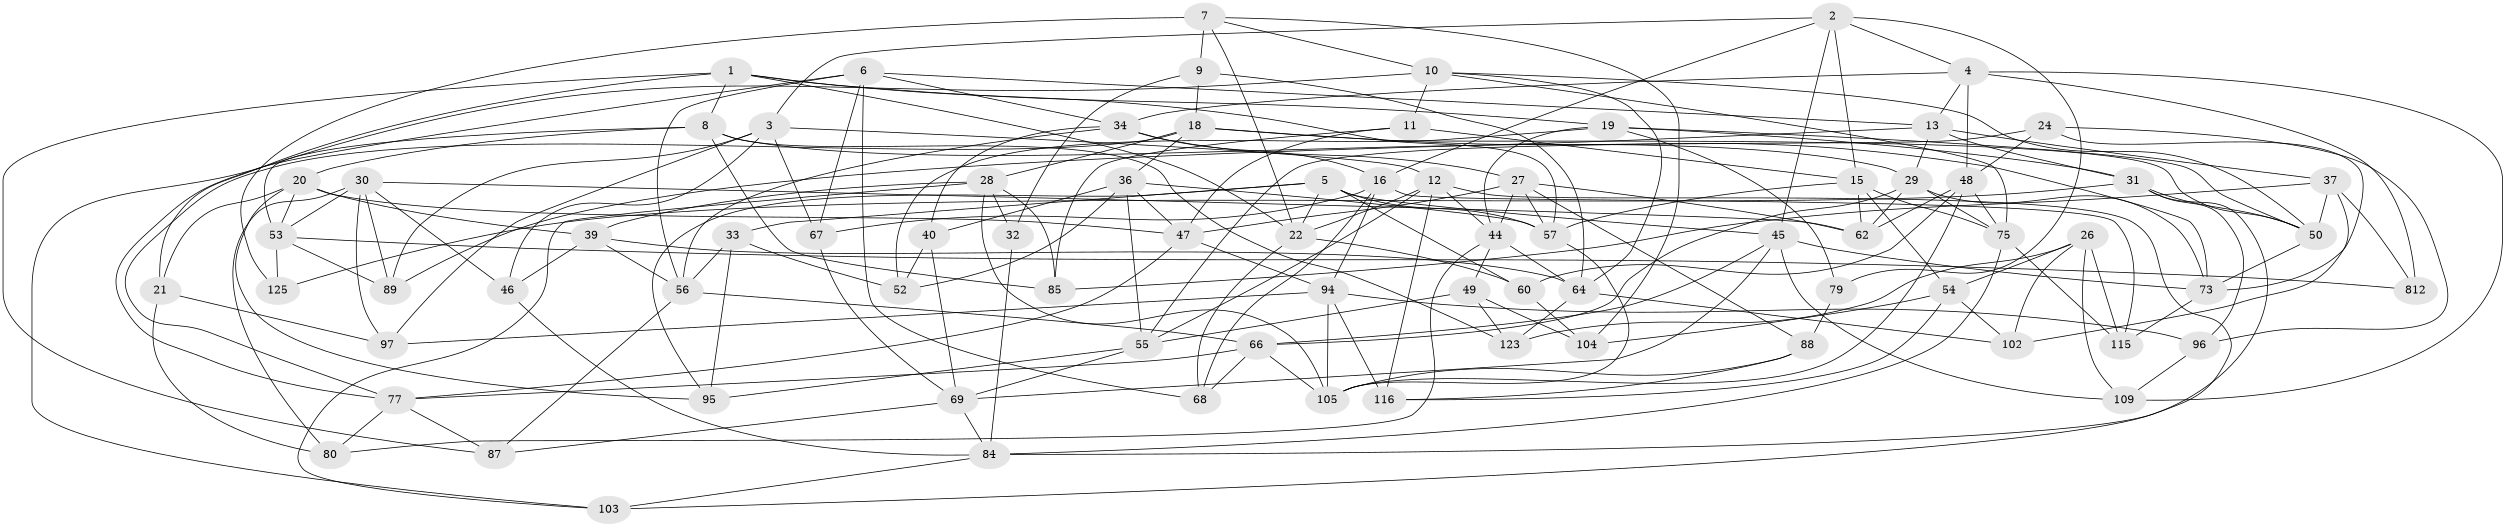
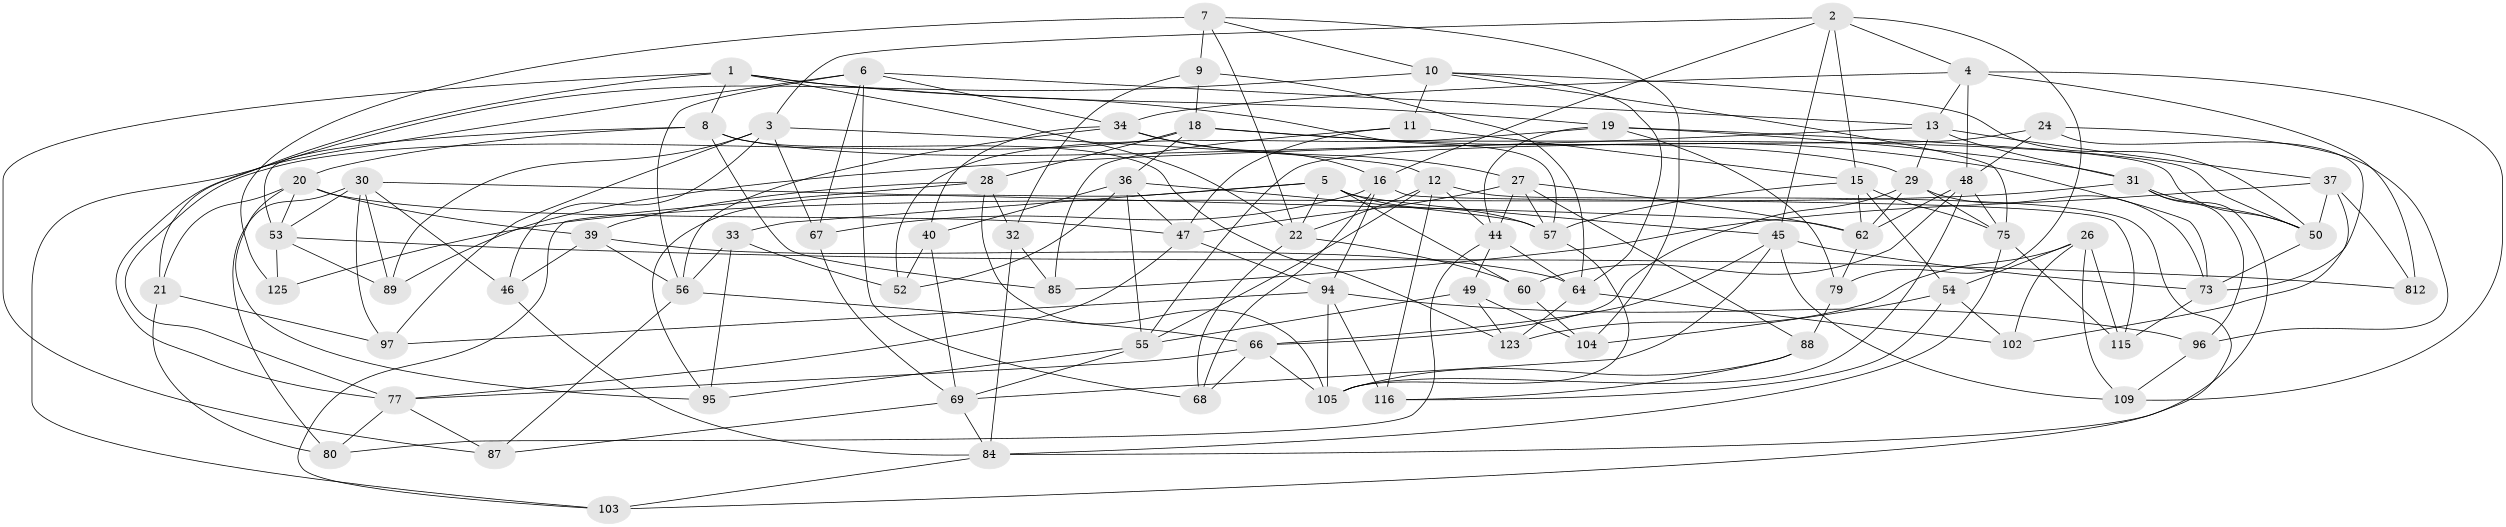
edge "28" -- "85": now "32" -- "85"
edge "62" -- "79": added
